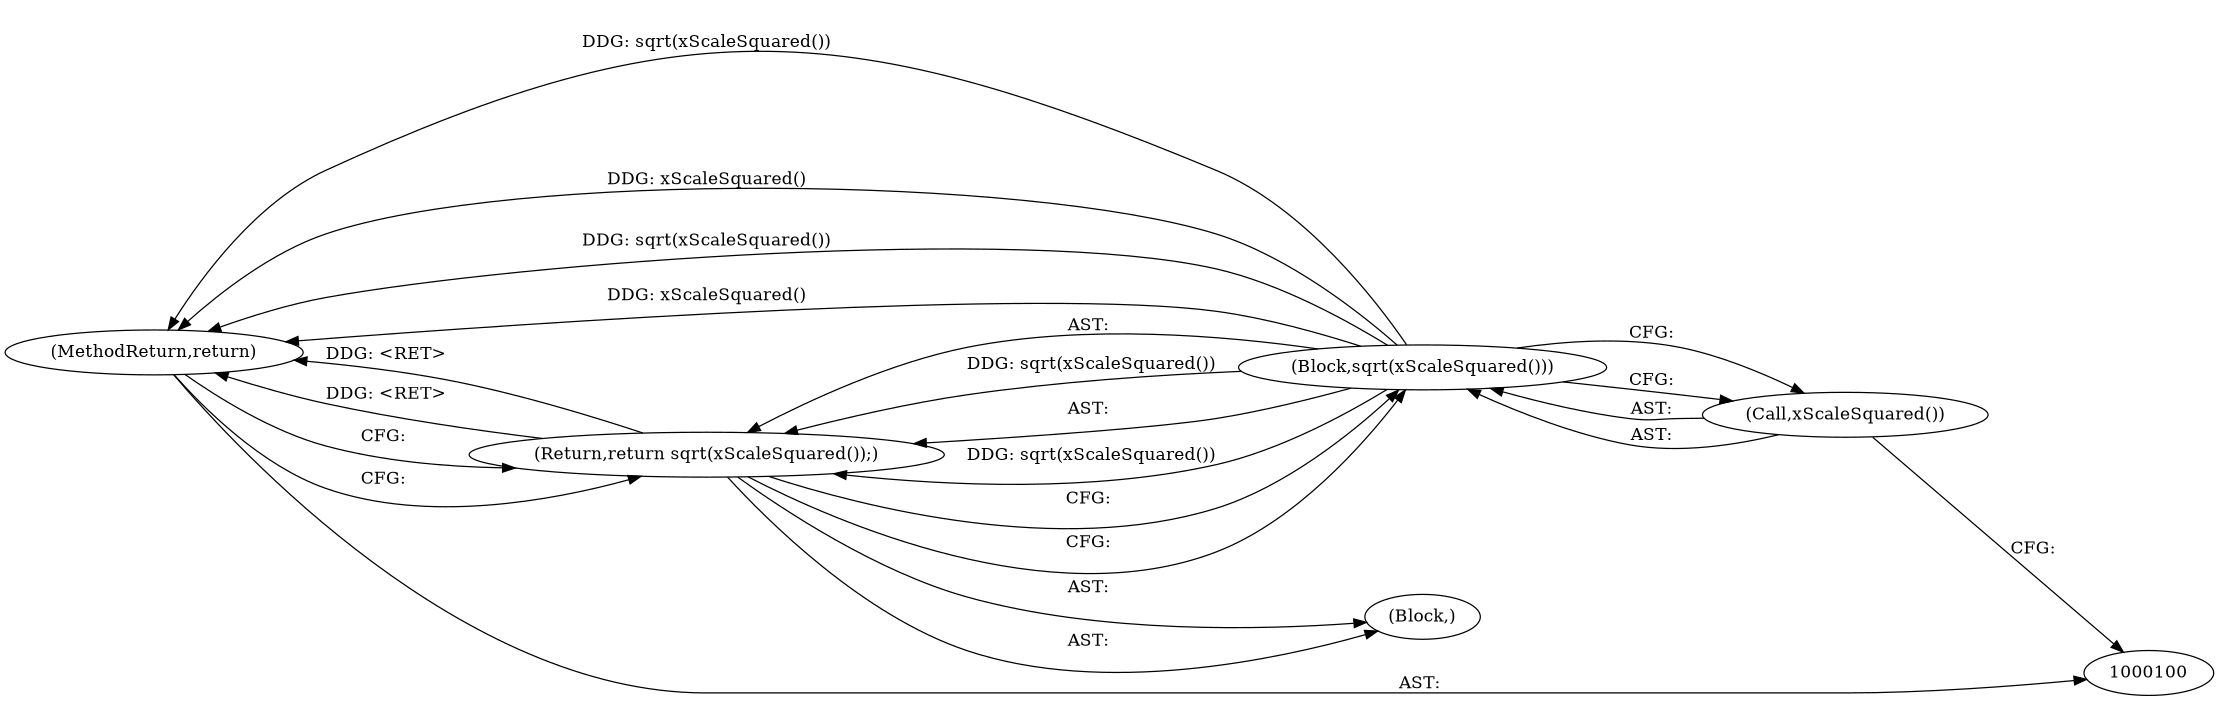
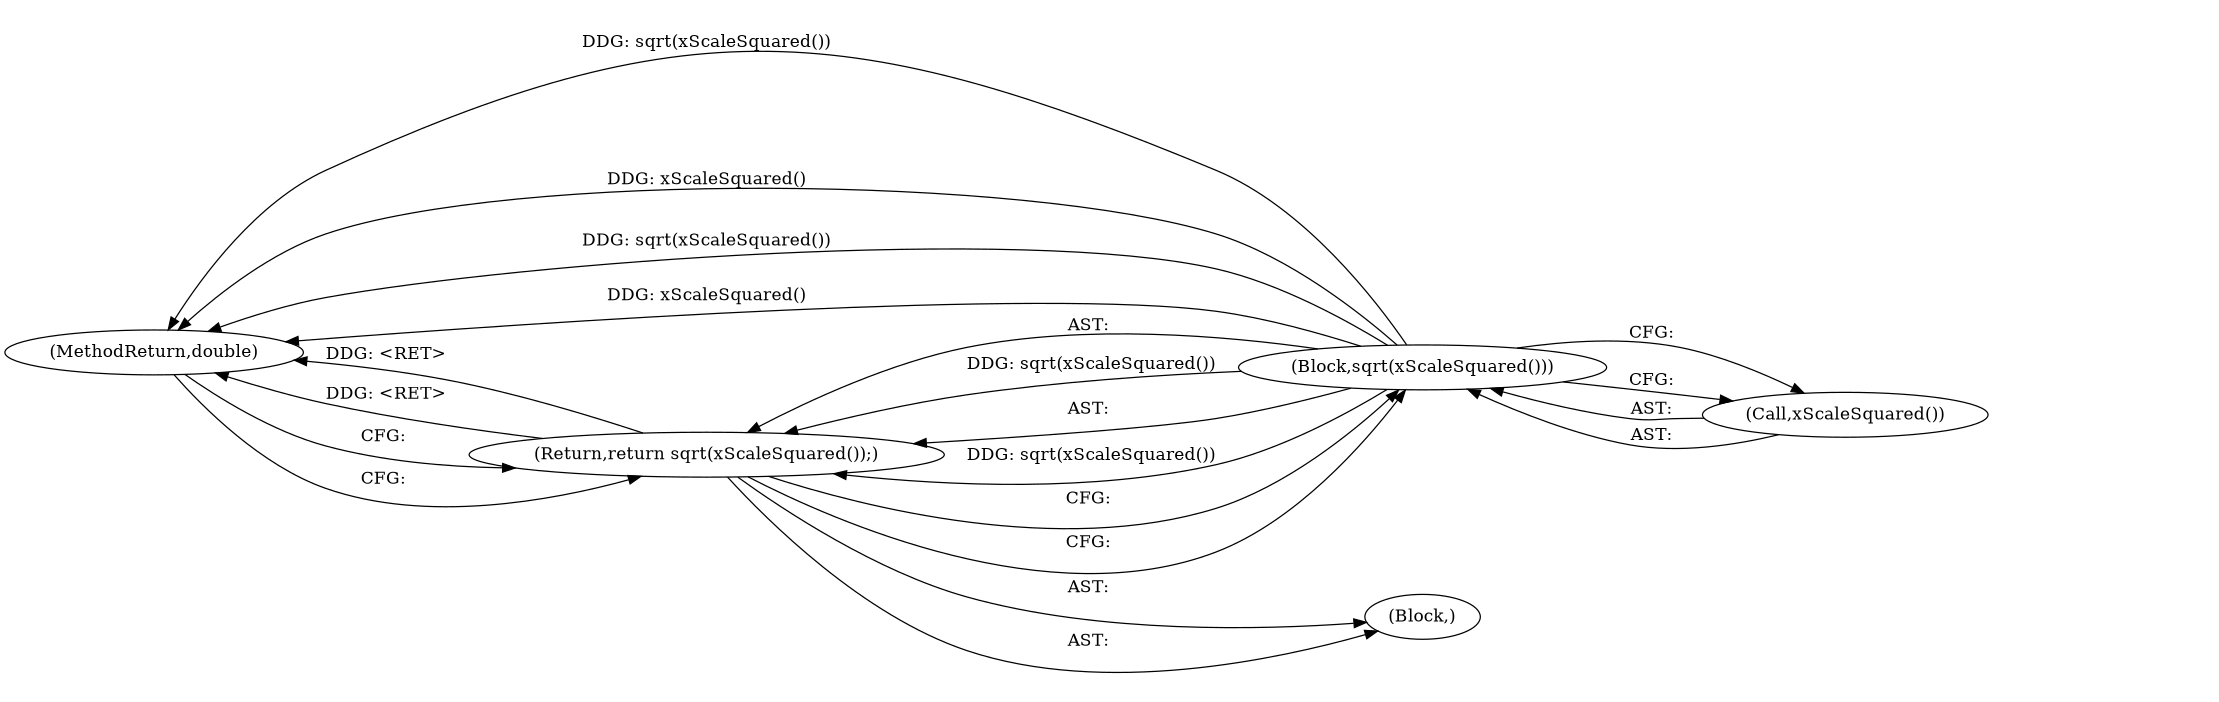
node "(MethodReturn,return)": label "(MethodReturn,return)" -> "(MethodReturn,double)"
node "1000100": removed
